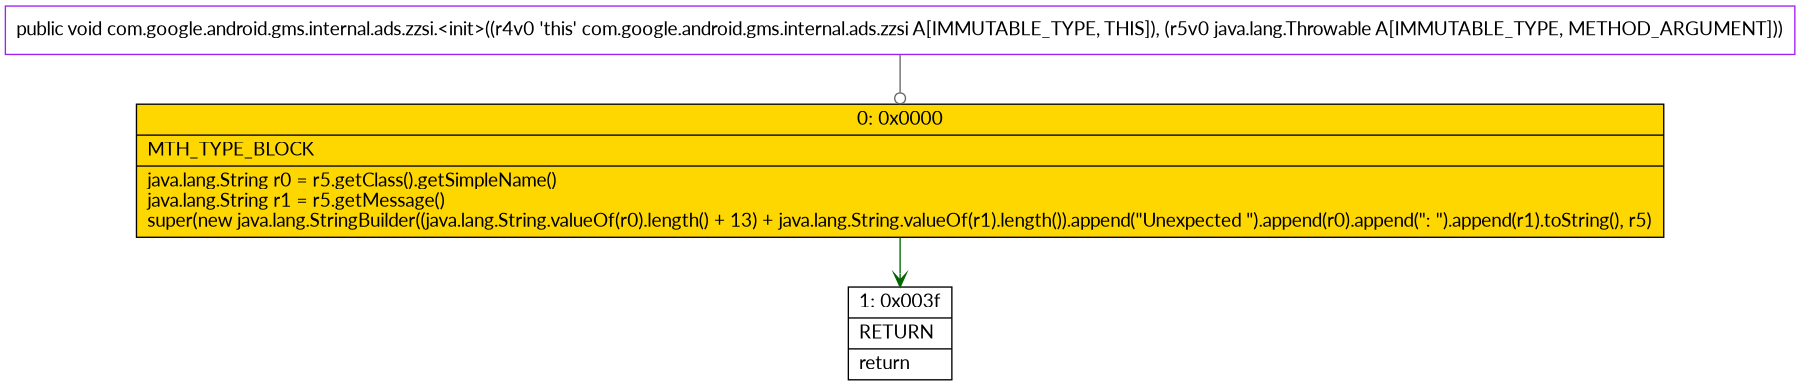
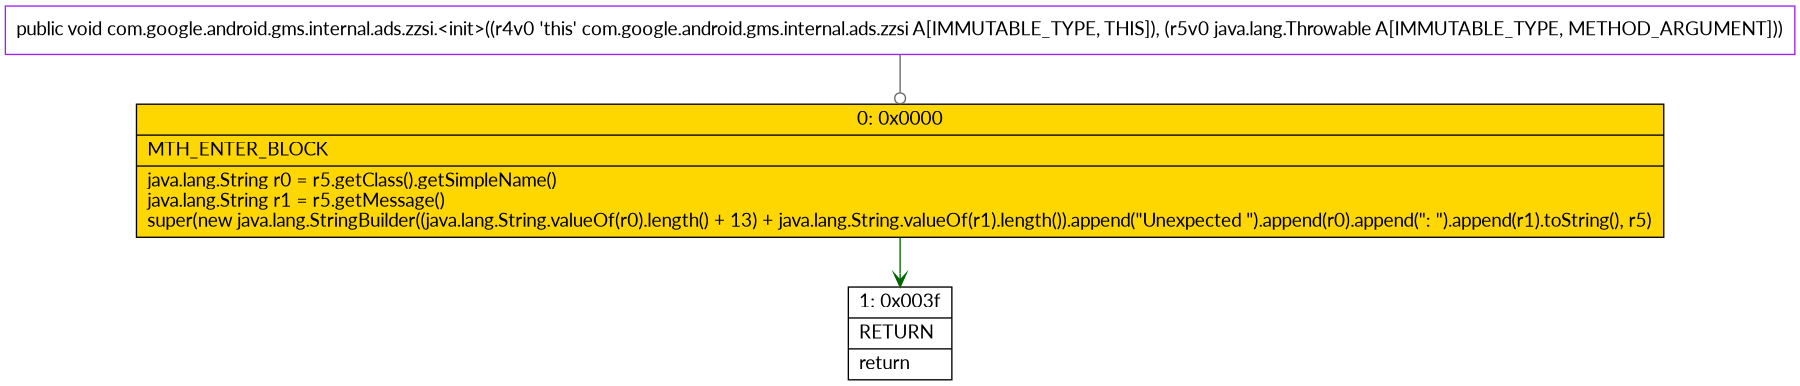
node "0: 0x0000": text "MTH_TYPE_BLOCK" -> "MTH_ENTER_BLOCK"
